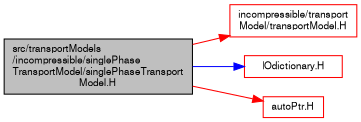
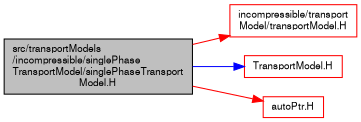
node "IOdictionary.H": label "IOdictionary.H" -> "TransportModel.H"
